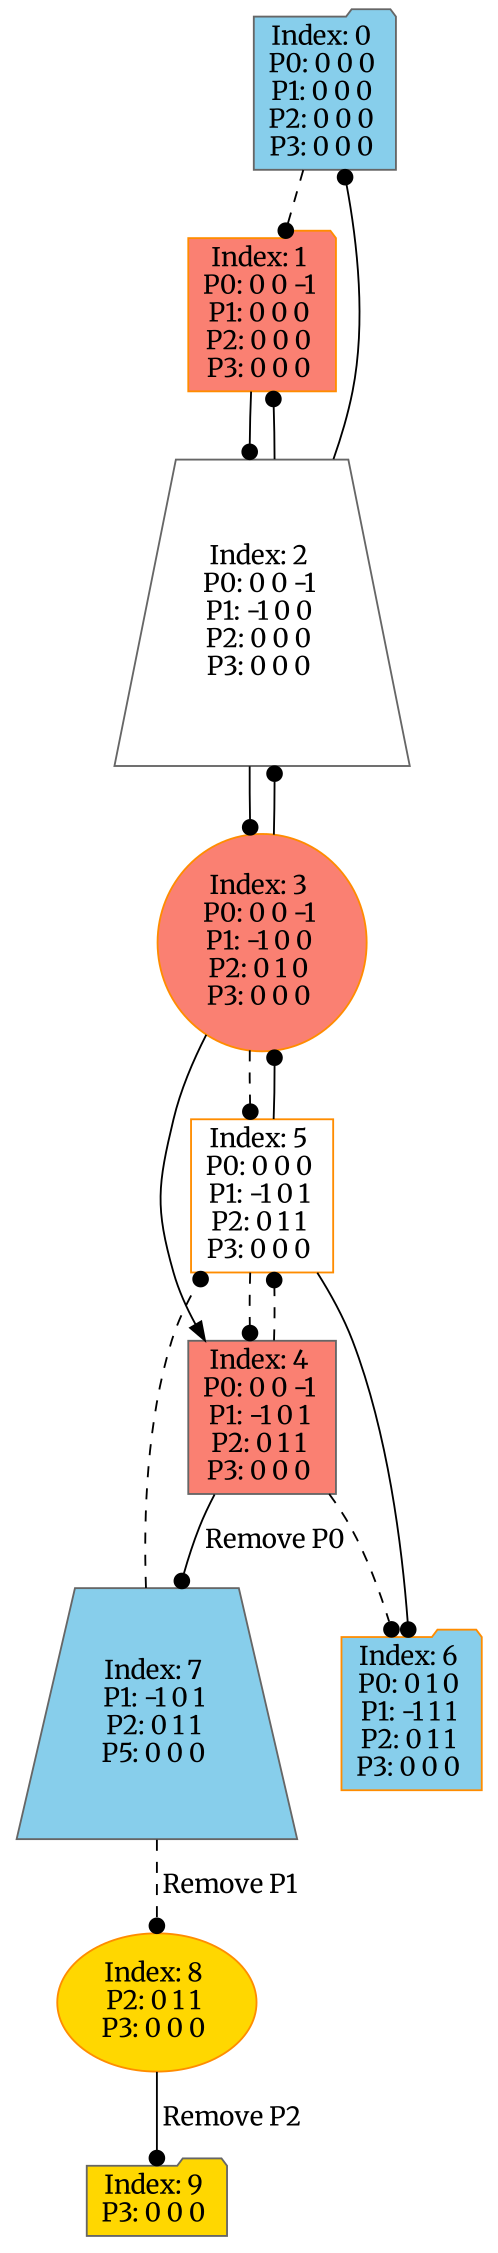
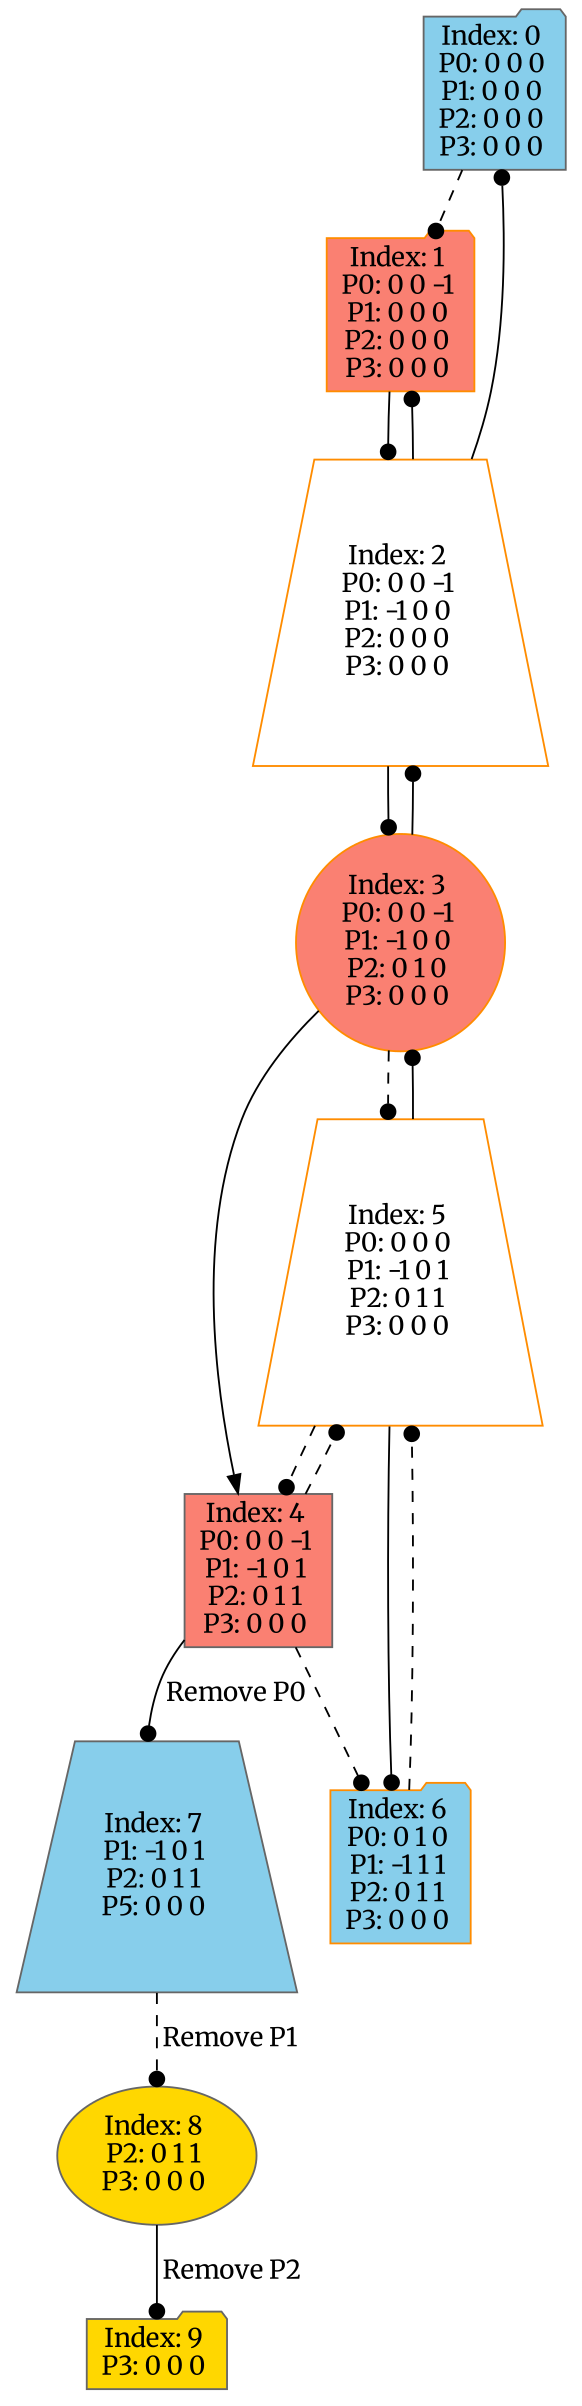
node "Index: 2 P0: 0 0 -1 P1: -1 0 0 P2: 0 0 0 P3: 0 0 0": color gray40 -> darkorange
node "Index: 5 P0: 0 0 0 P1: -1 0 1 P2: 0 1 1 P3: 0 0 0": shape box -> trapezium
edge "Index: 7 P1: -1 0 1 P2: 0 1 1 P5: 0 0 0" -> "Index: 5 P0: 0 0 0 P1: -1 0 1 P2: 0 1 1 P3: 0 0 0": now "Index: 6 P0: 0 1 0 P1: -1 1 1 P2: 0 1 1 P3: 0 0 0" -> "Index: 5 P0: 0 0 0 P1: -1 0 1 P2: 0 1 1 P3: 0 0 0"
node "Index: 8 P2: 0 1 1 P3: 0 0 0": color darkorange -> gray40
